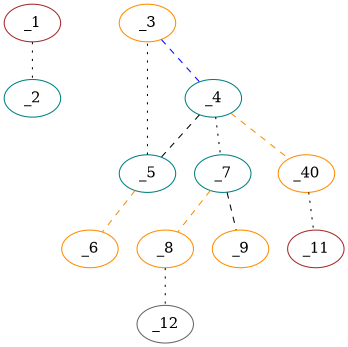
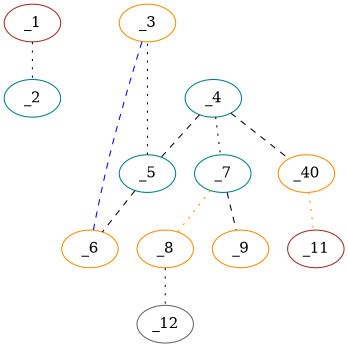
edge "_3" -- "_4": now "_3" -- "_6"
edge "_4" -- "_40": color darkorange -> black
edge "_5" -- "_6": color darkorange -> black
edge "_7" -- "_8": style dashed -> dotted
edge "_40" -- "_11": color black -> darkorange
